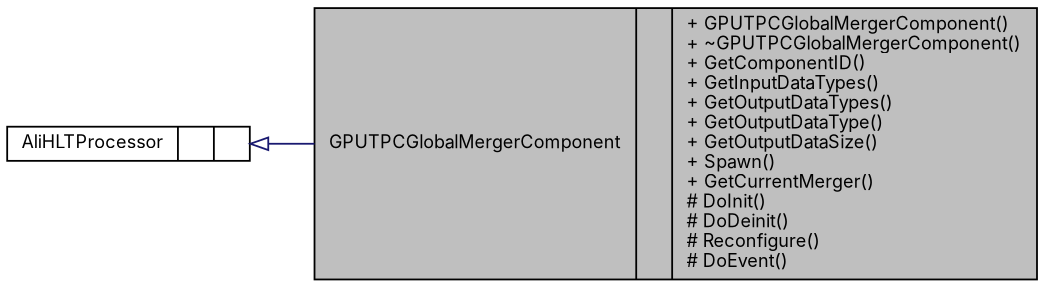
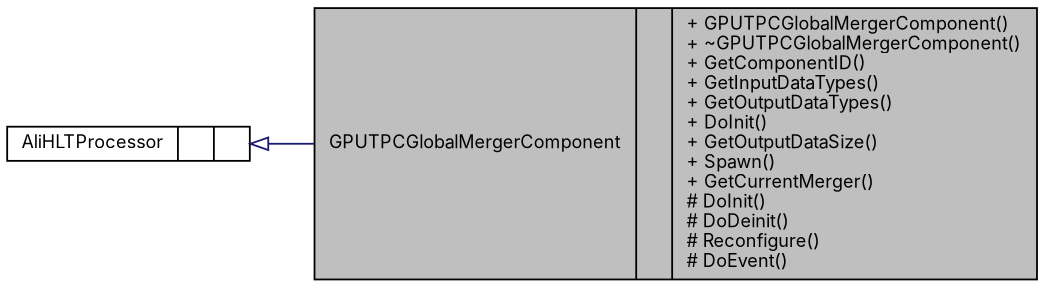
node "GPUTPCGlobalMergerComponent": text "+ GetOutputDataType()" -> "+ DoInit()"
